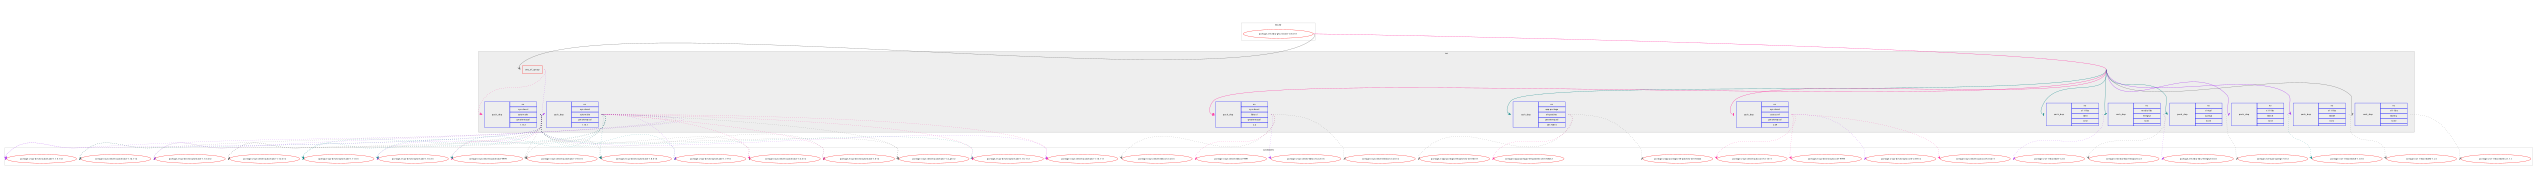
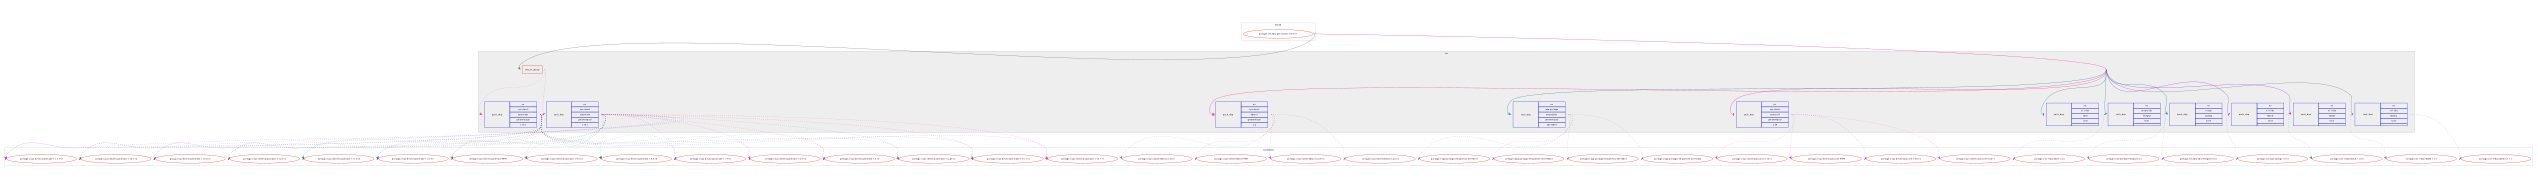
node "portage://sys-devel/automake-1.13.4-r2": label "portage://sys-devel/automake-1.13.4-r2" -> "group://sys-devel/automake-1.13.4-r2"
node "opengl://sys-devel/automake-1.11.6-r3": label "opengl://sys-devel/automake-1.11.6-r3" -> "portage://sys-devel/automake-1.11.6-r3"
node "portage://app-portage/elt-patches-20170815": added
